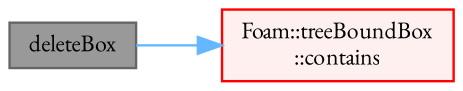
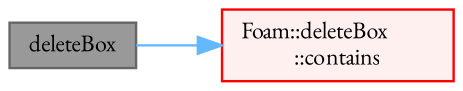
node "Foam::treeBoundBox ::contains": label "Foam::treeBoundBox ::contains" -> "Foam::deleteBox ::contains"
